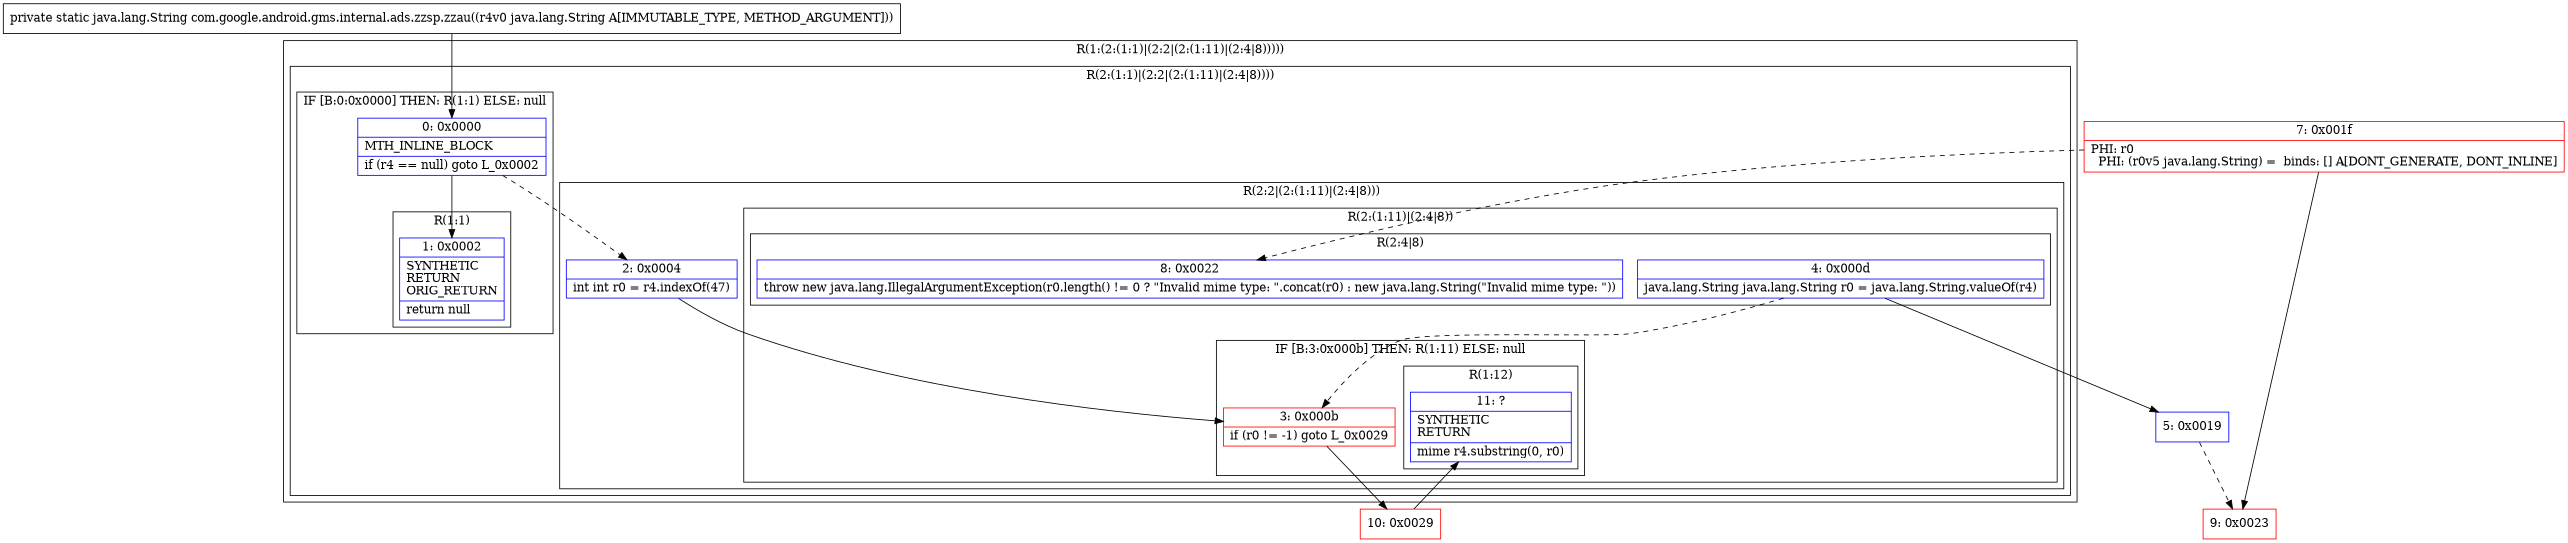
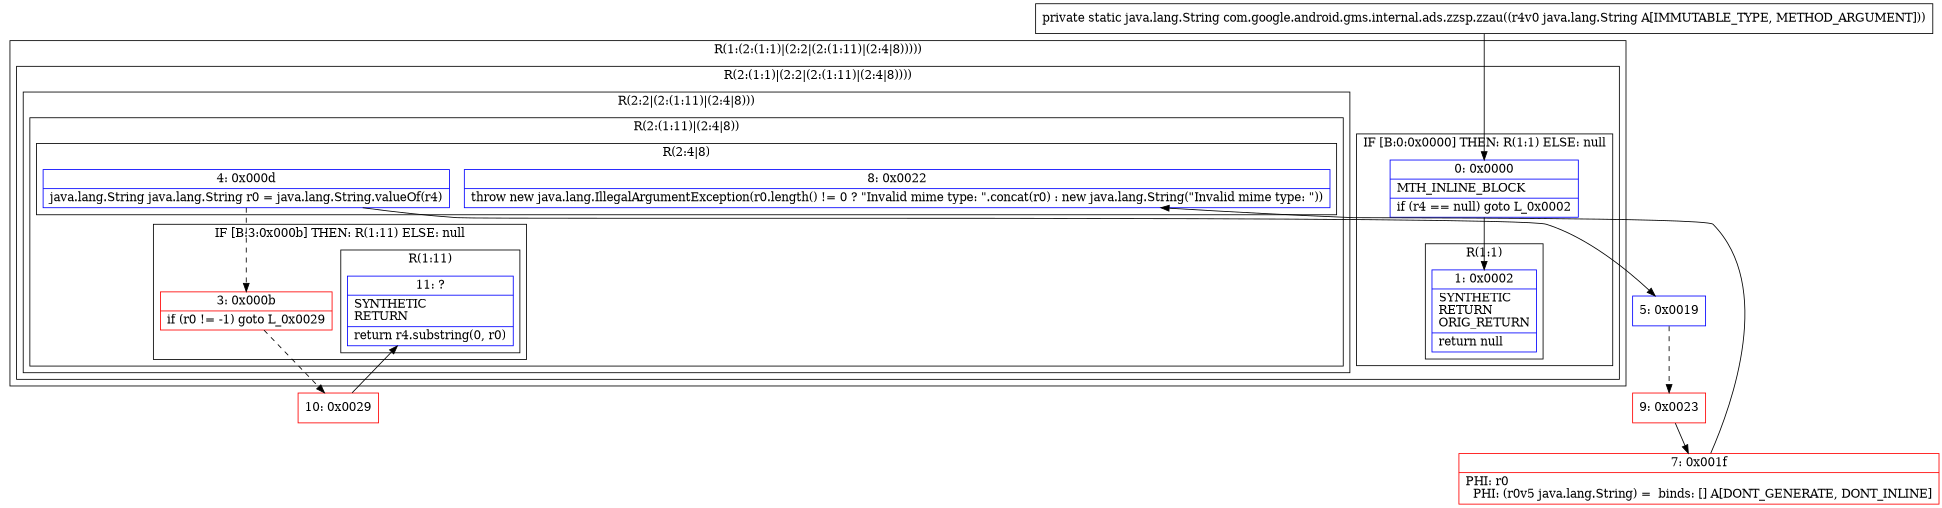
edge "7: 0x001f" -> "8: 0x0022": style dashed -> solid
node "2: 0x0004": removed
edge "7: 0x001f" -> "9: 0x0023": reversed
cluster "R(1:12)": label "R(1:12)" -> "R(1:11)"
node "11: ?": text "mime r4.substring(0, r0)" -> "return r4.substring(0, r0)"
edge "3: 0x000b" -> "10: 0x0029": style solid -> dashed
